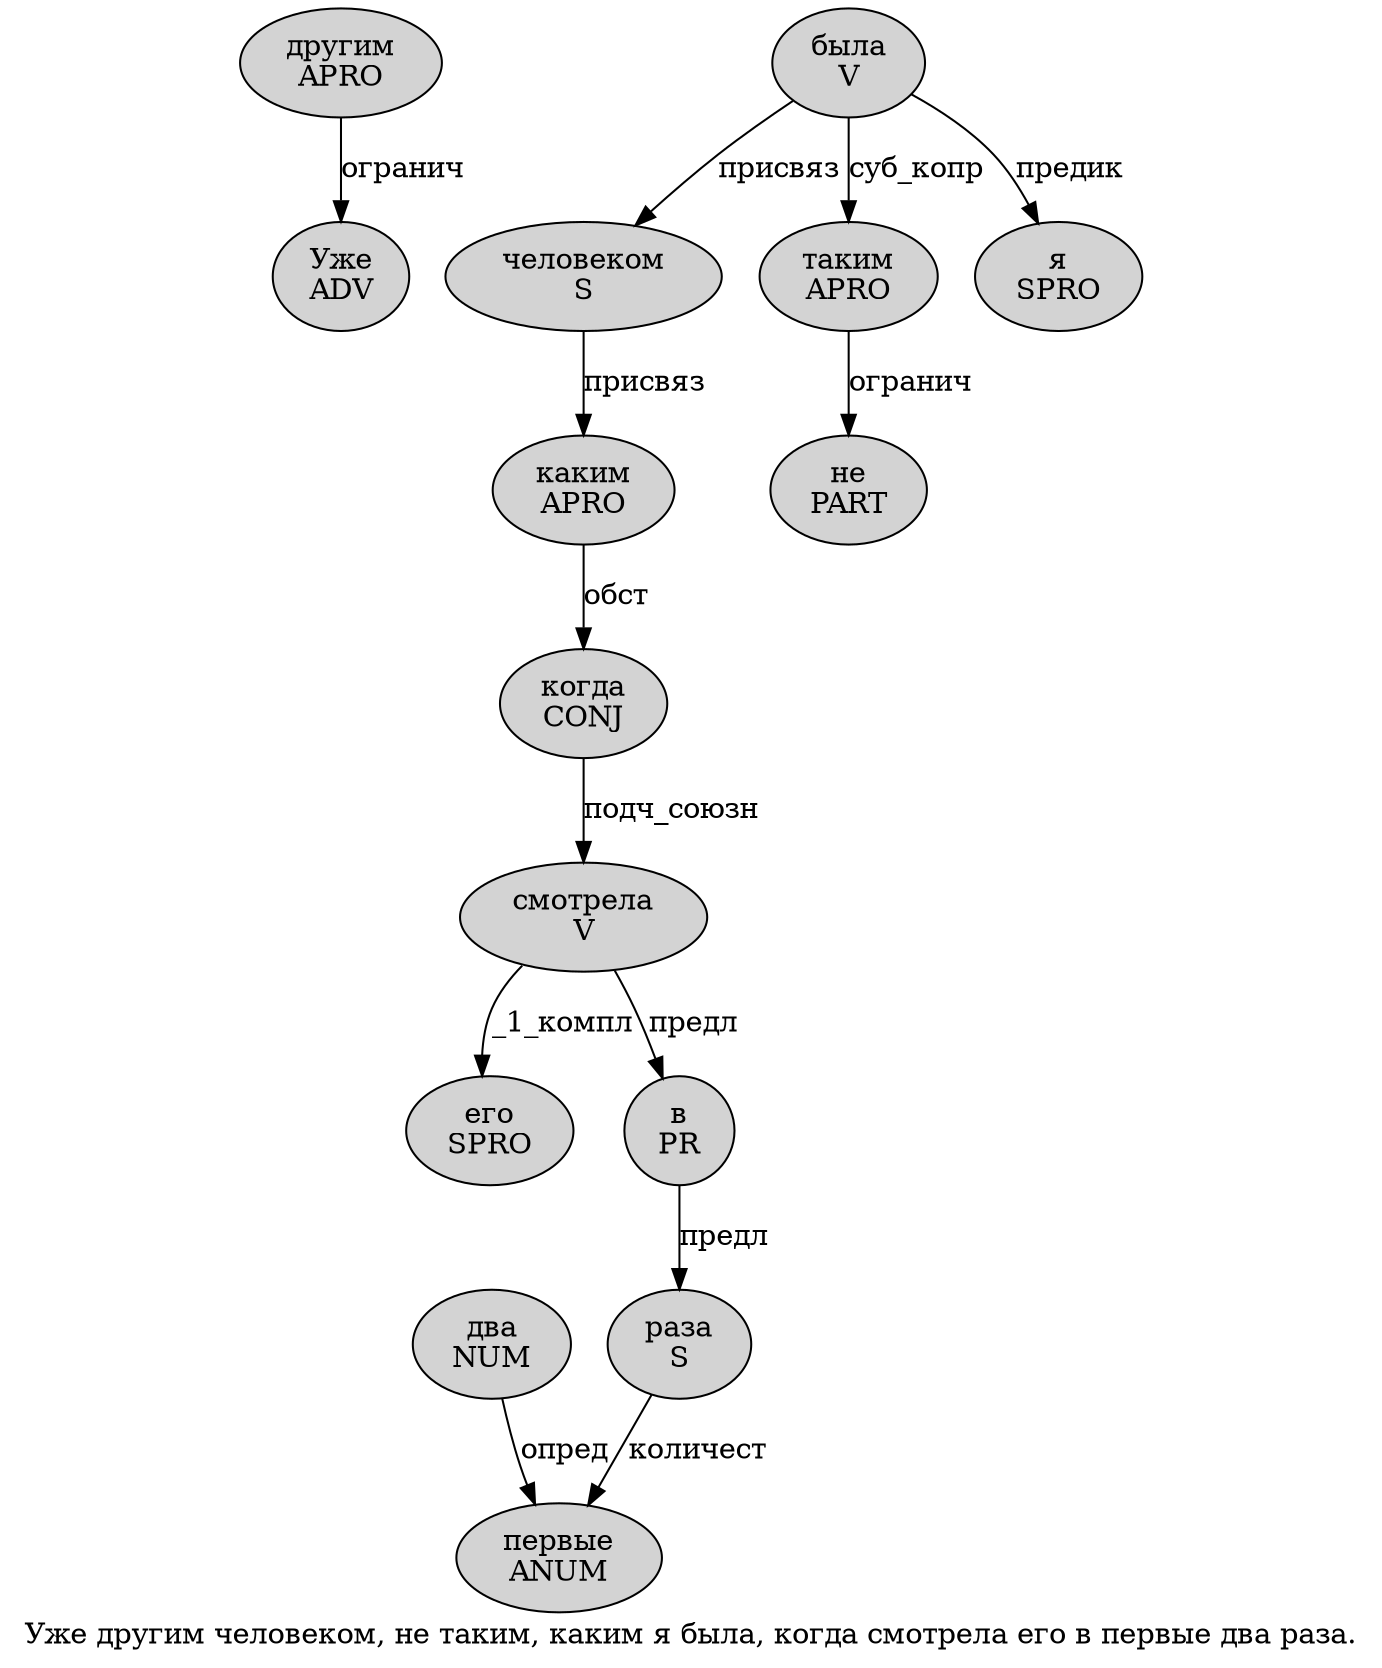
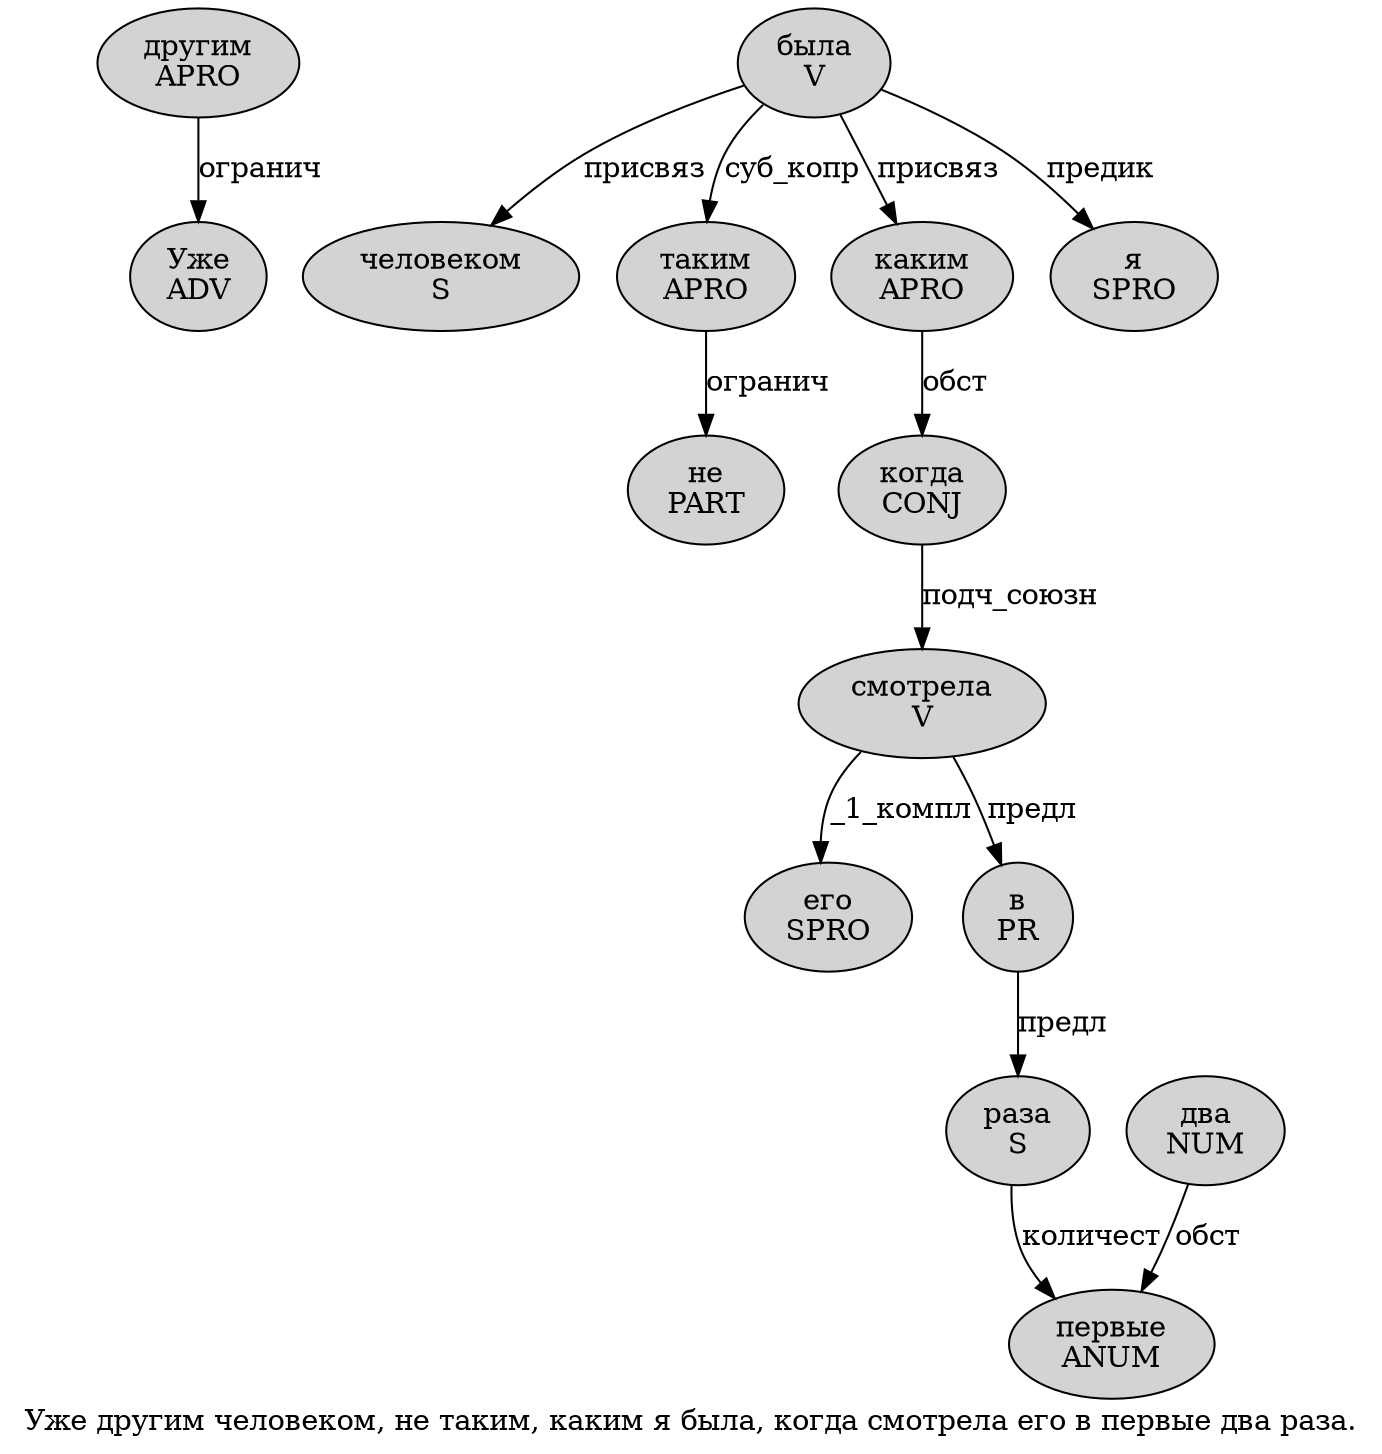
edge "человеком S" -> "каким APRO": now "была V" -> "каким APRO"
edge "два NUM" -> "первые ANUM": label "опред" -> "обст"
